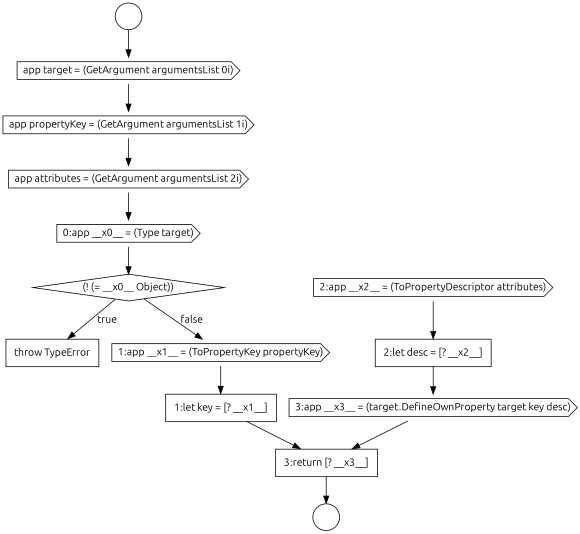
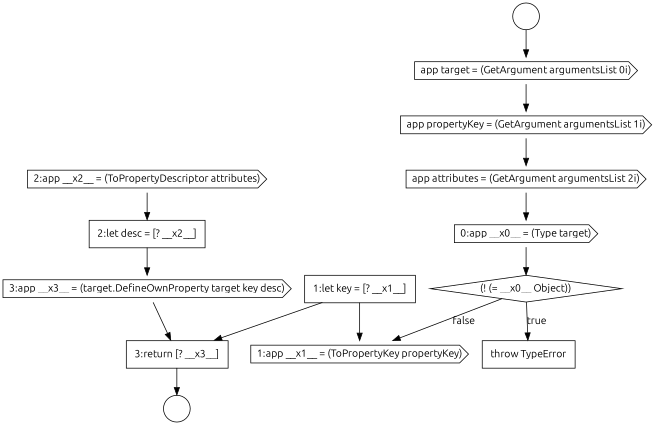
edge "1:app __x1__ = (ToPropertyKey propertyKey)" -> "1:let key = [? __x1__]": reversed
